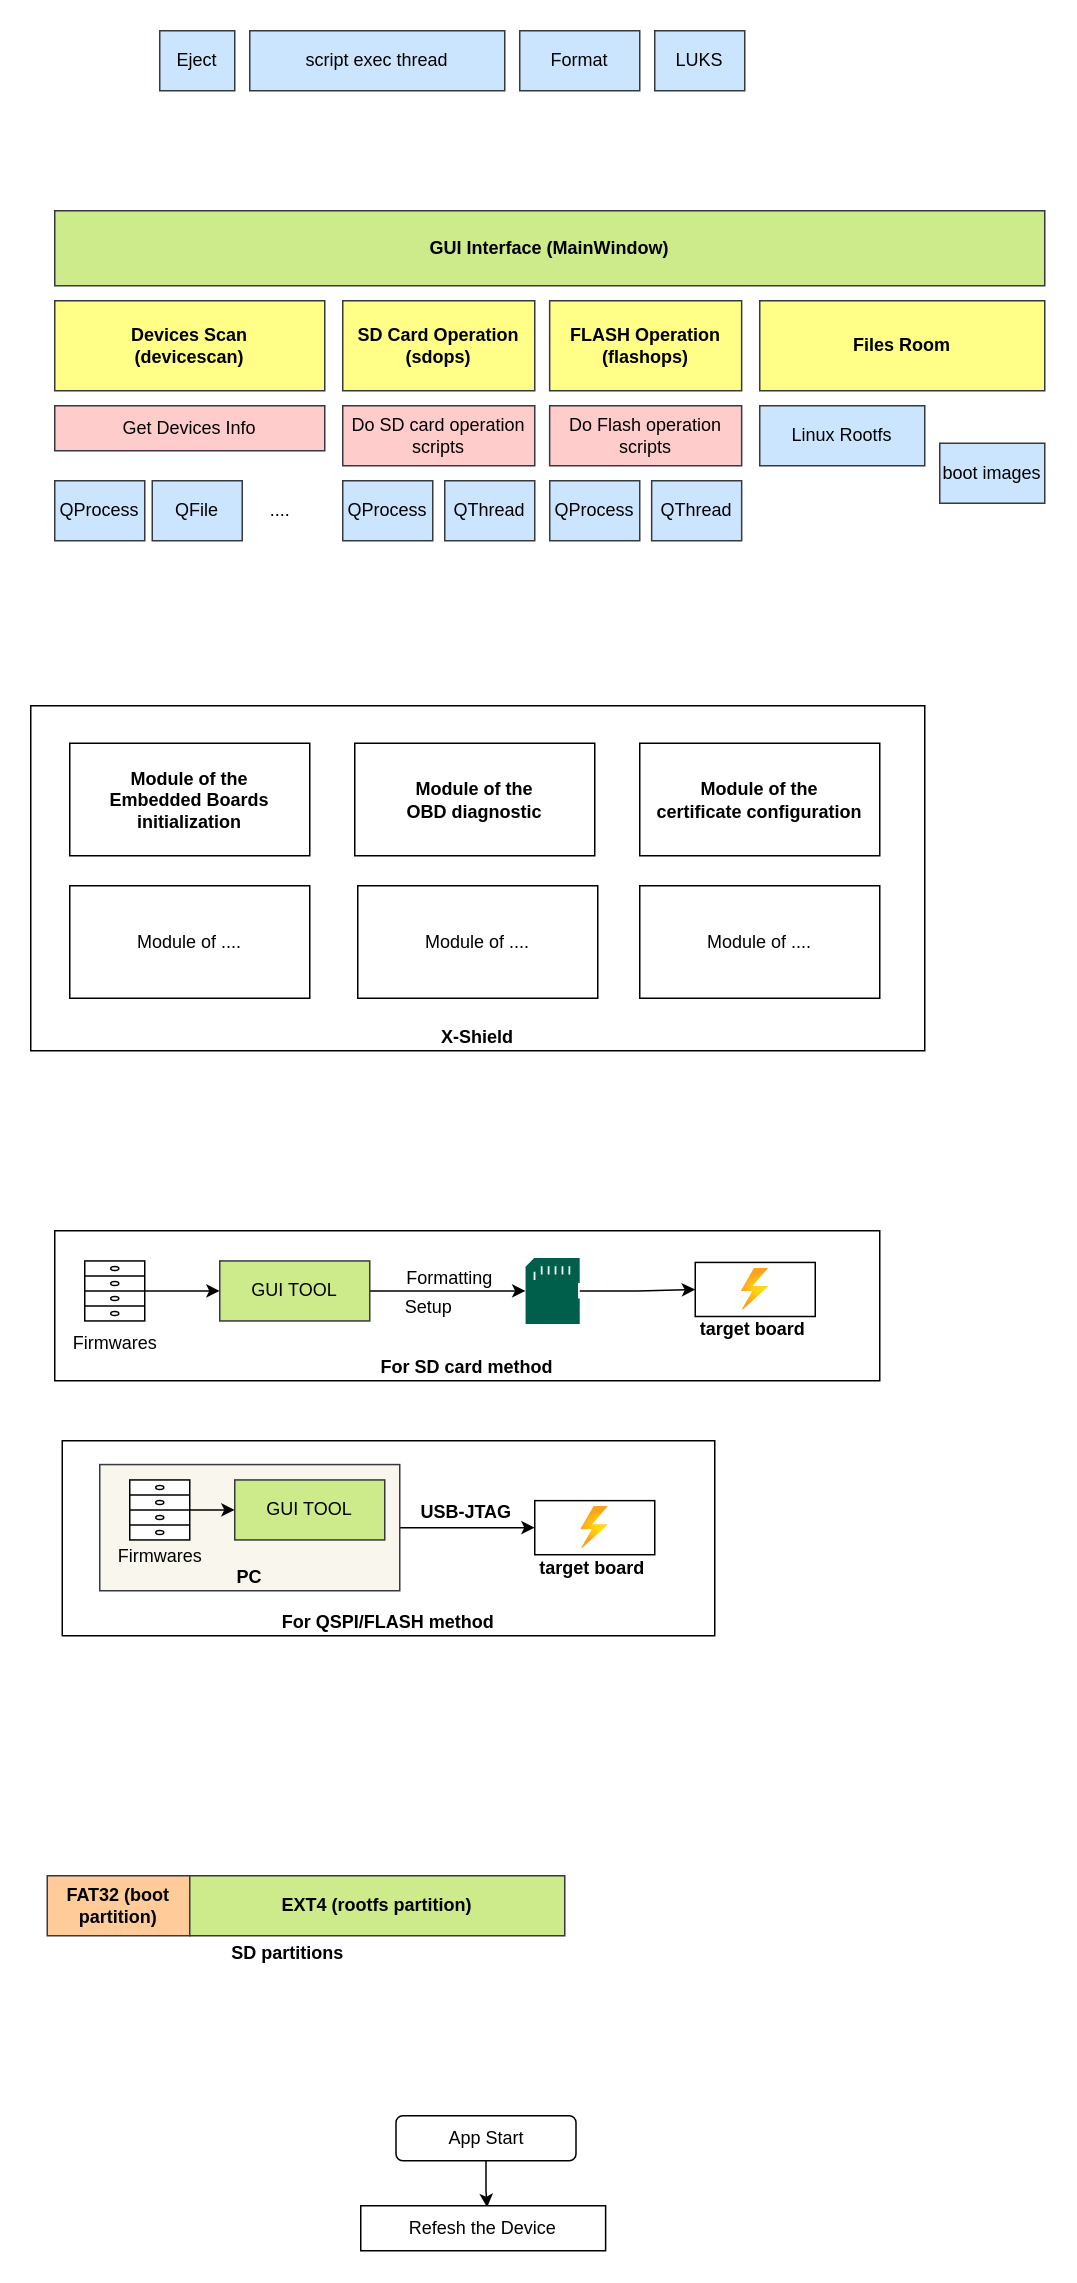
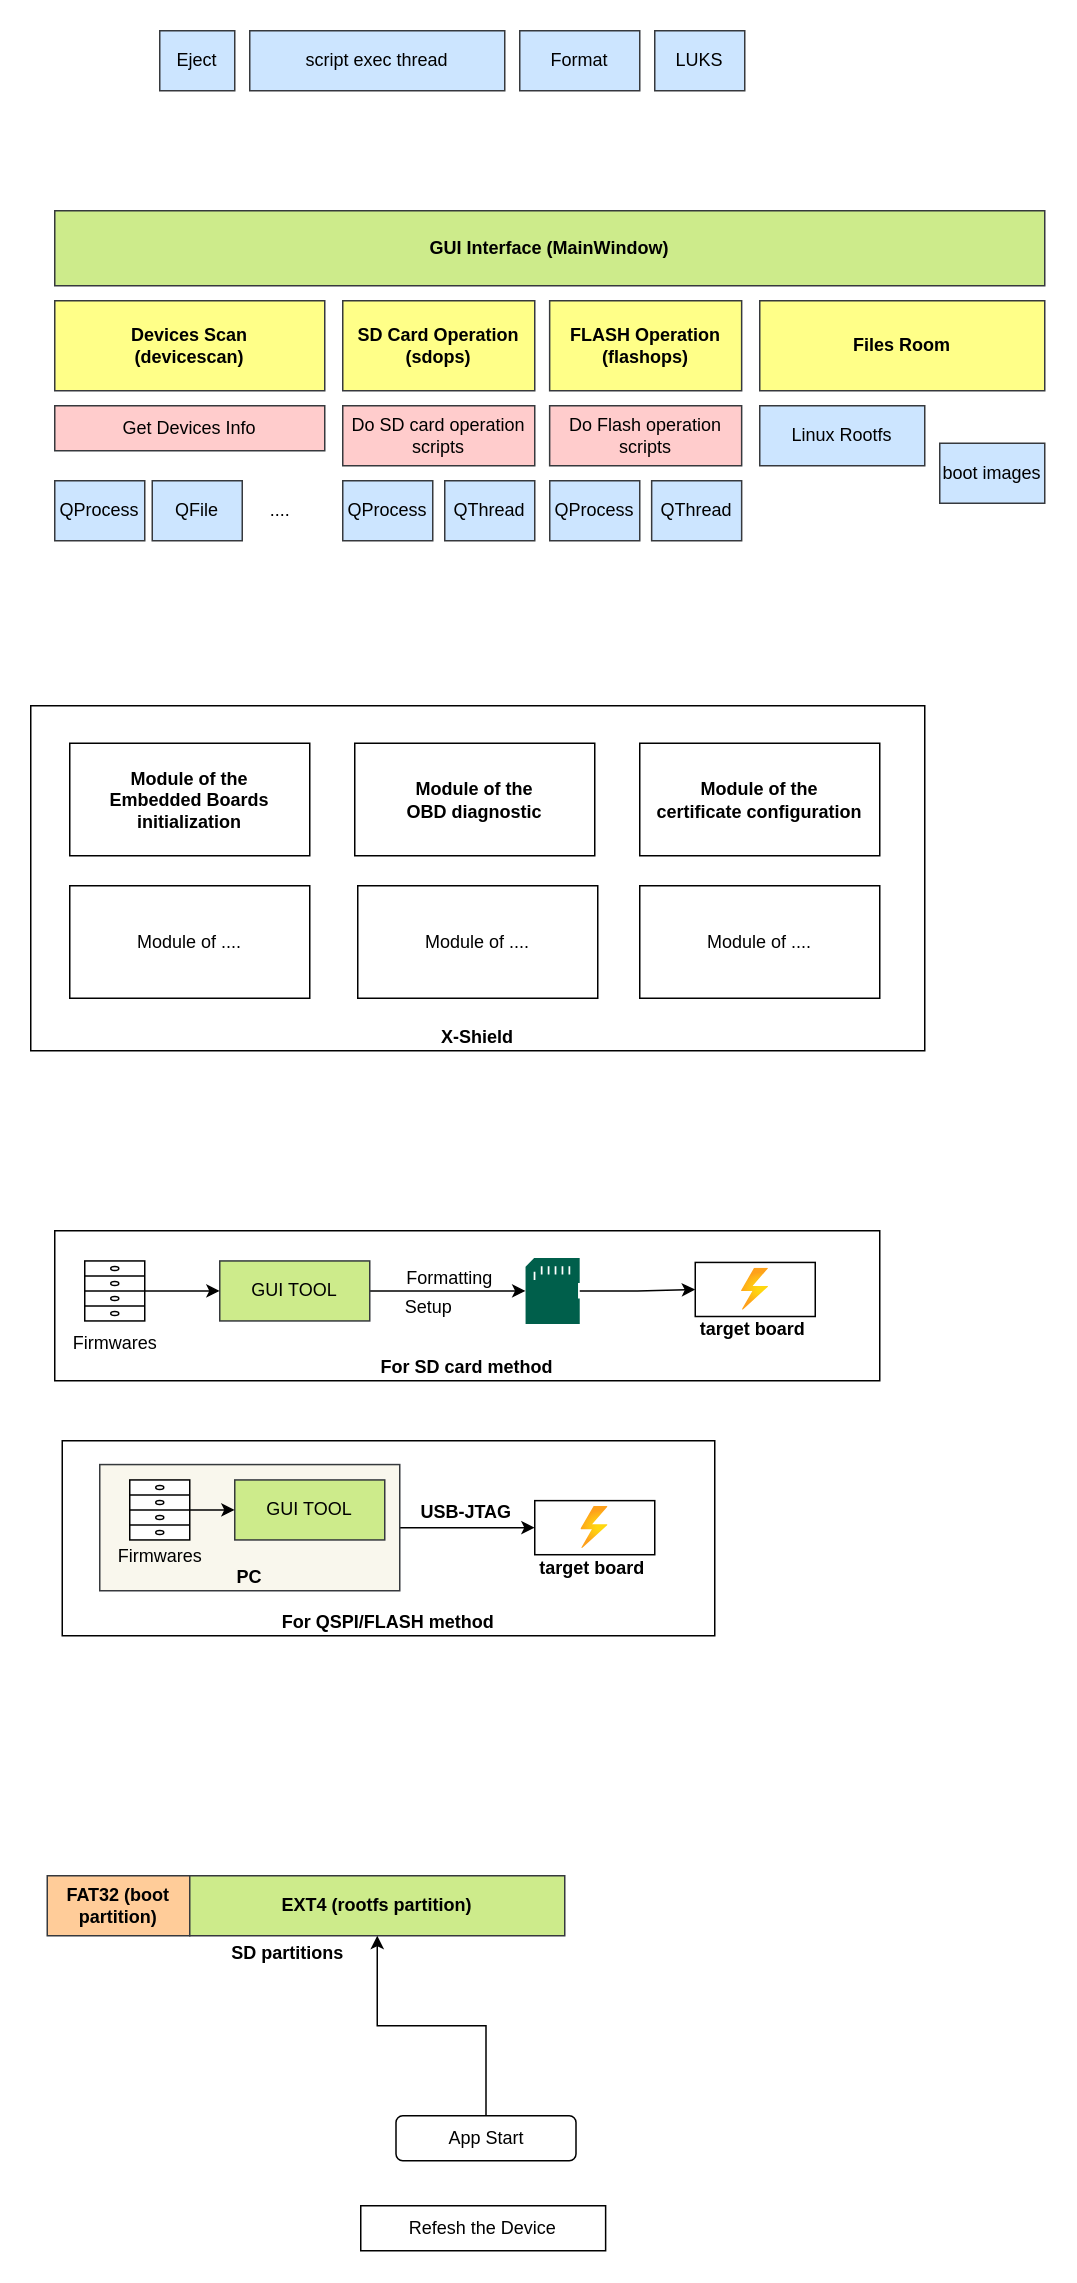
edge "App Start" -> "Refesh the Device": now "App Start" -> "EXT4 (rootfs partition)"
